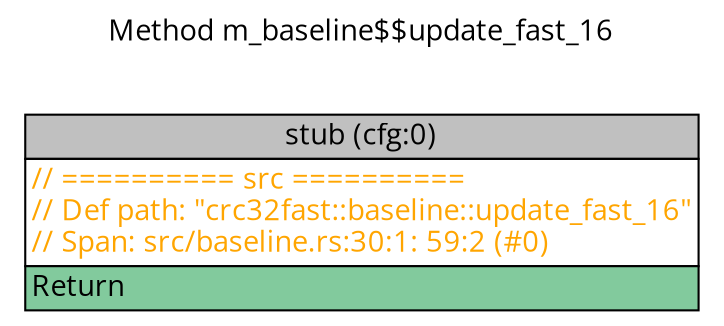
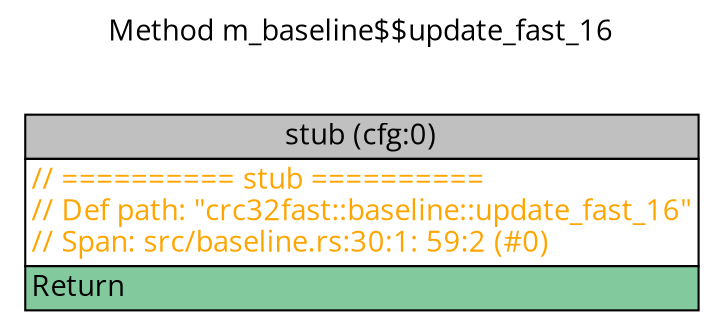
node "stub (cfg:0)": text "// ========== src ==========" -> "// ========== stub =========="
